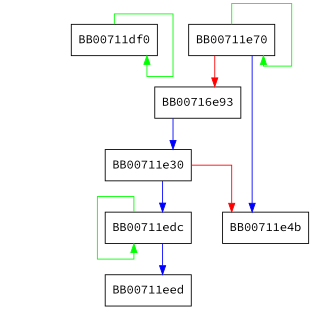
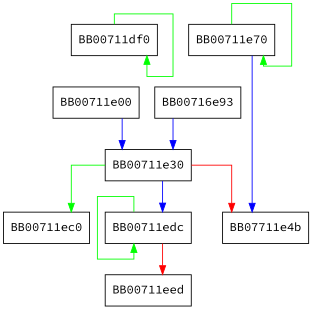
edge "BB00711e70" -> "BB00716e93": removed
node "BB00711e00": added
node "BB00711ec0": added
node "BB00711e4b": label "BB00711e4b" -> "BB07711e4b"
edge "BB00711edc" -> "BB00711eed": color blue -> red
